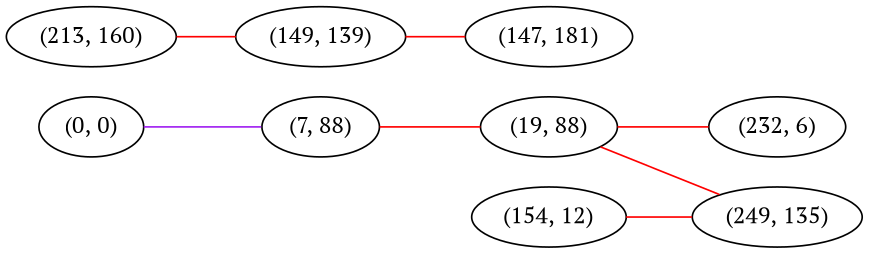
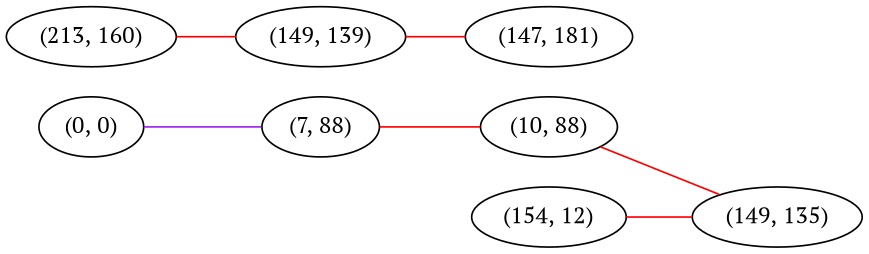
node "(19, 88)": label "(19, 88)" -> "(10, 88)"
node "(232, 6)": removed
node "(249, 135)": label "(249, 135)" -> "(149, 135)"
